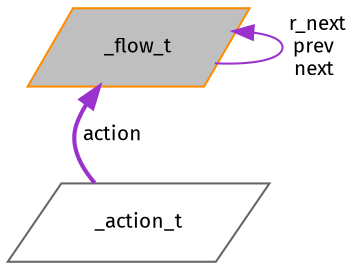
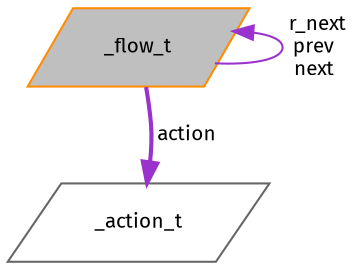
edge "_action_t" -> "_flow_t": reversed
